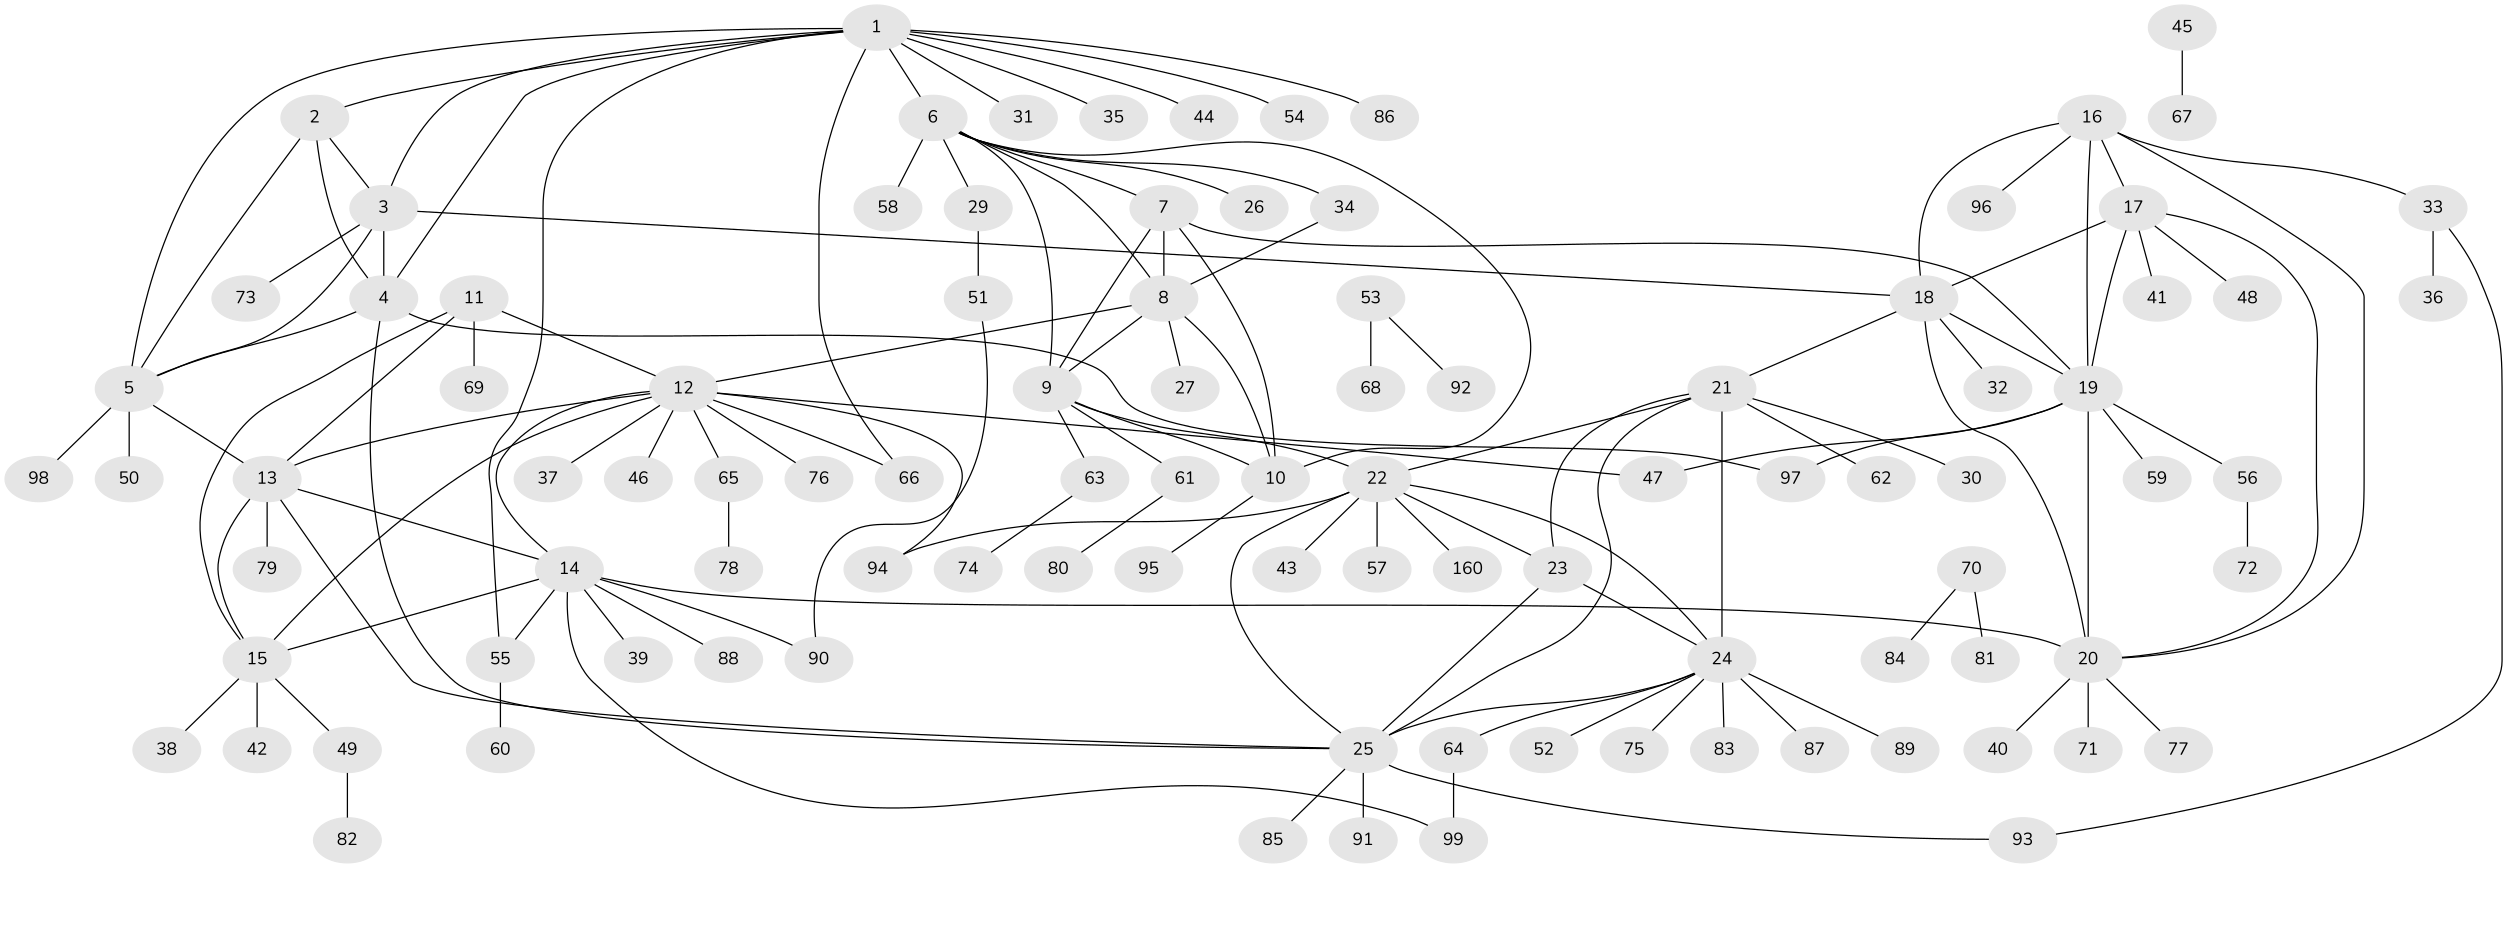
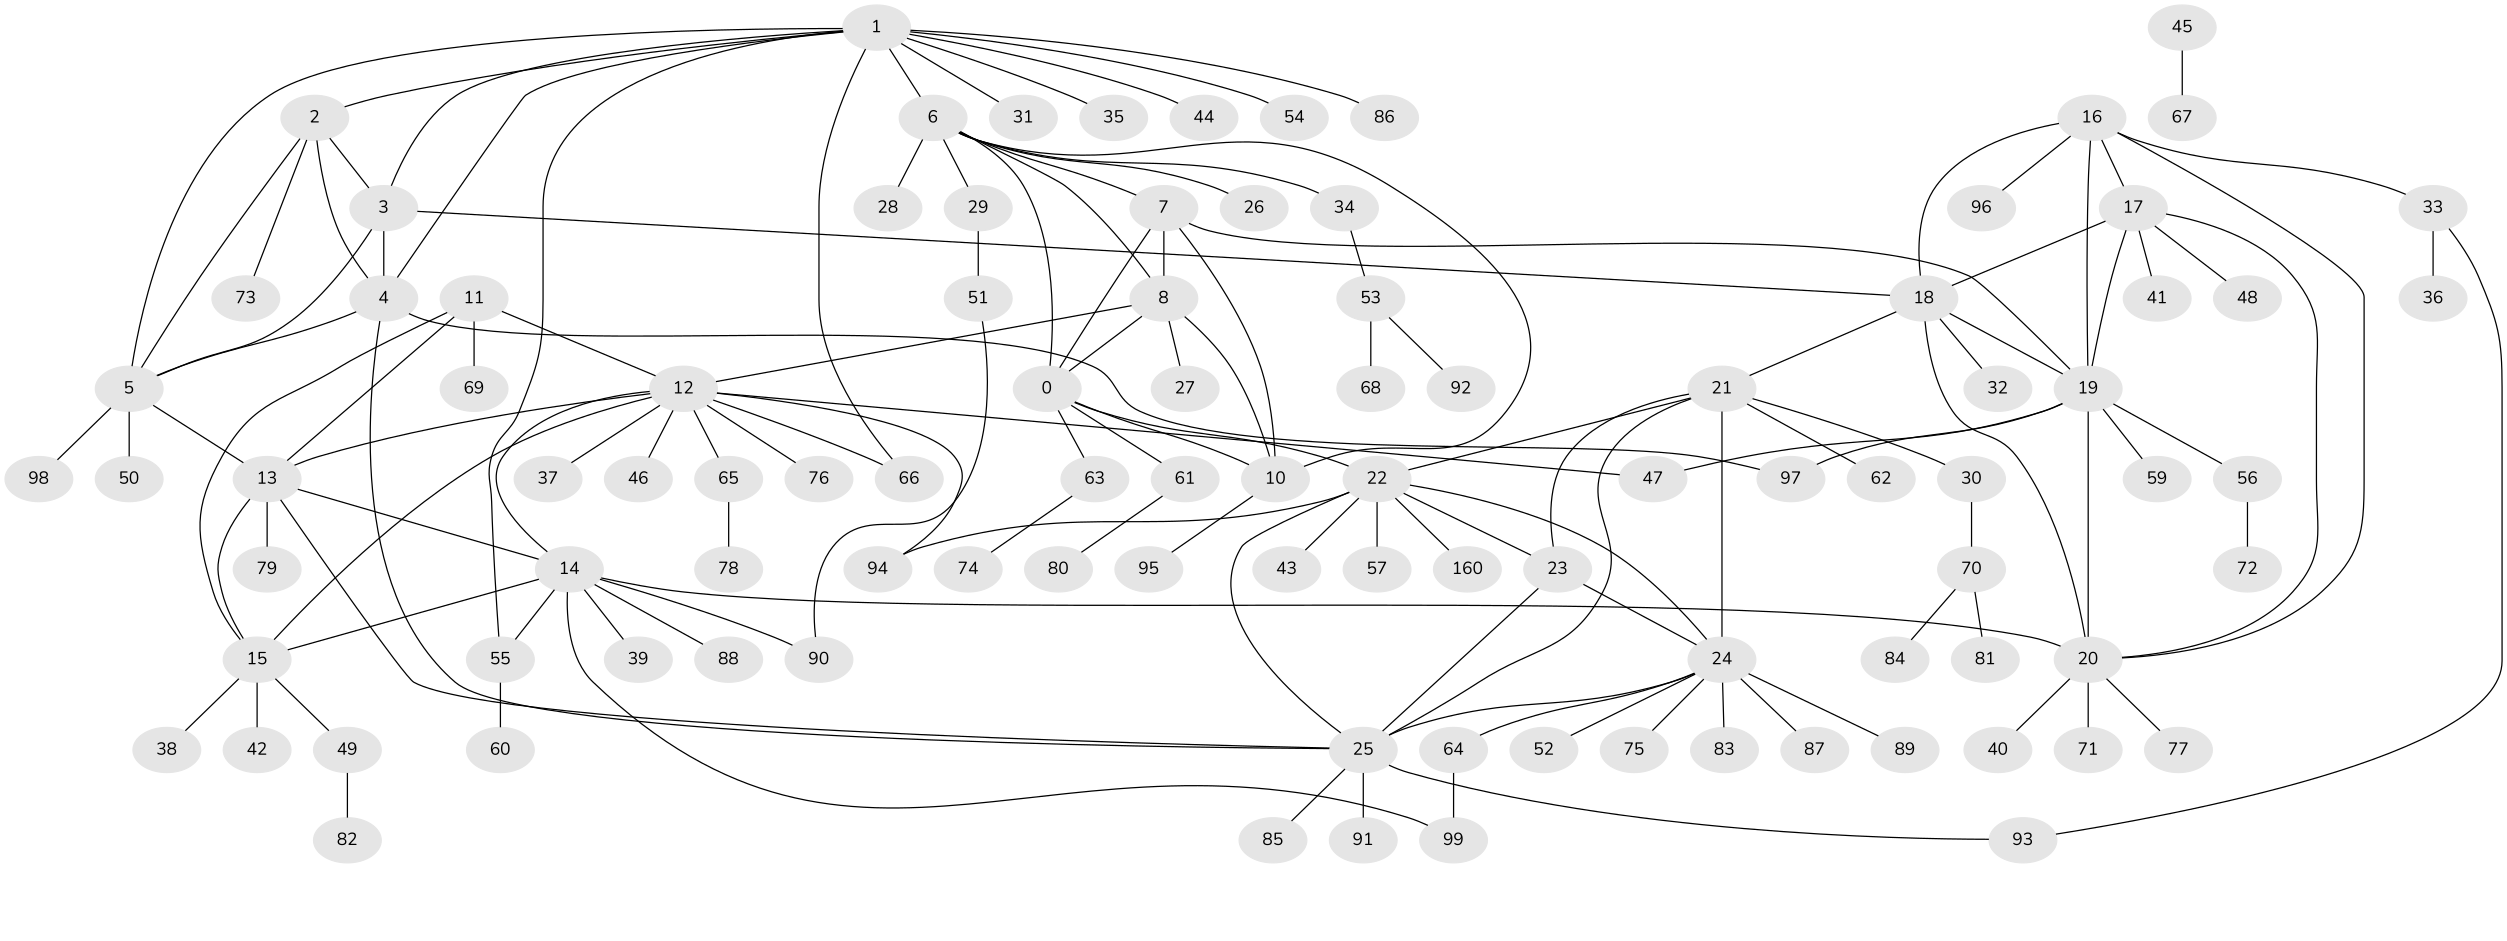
node "58": label "58" -> "28"
edge "34" -- "8": now "34" -- "53"
edge "3" -- "73": now "2" -- "73"
node "9": label "9" -> "0"
edge "30" -- "70": added
